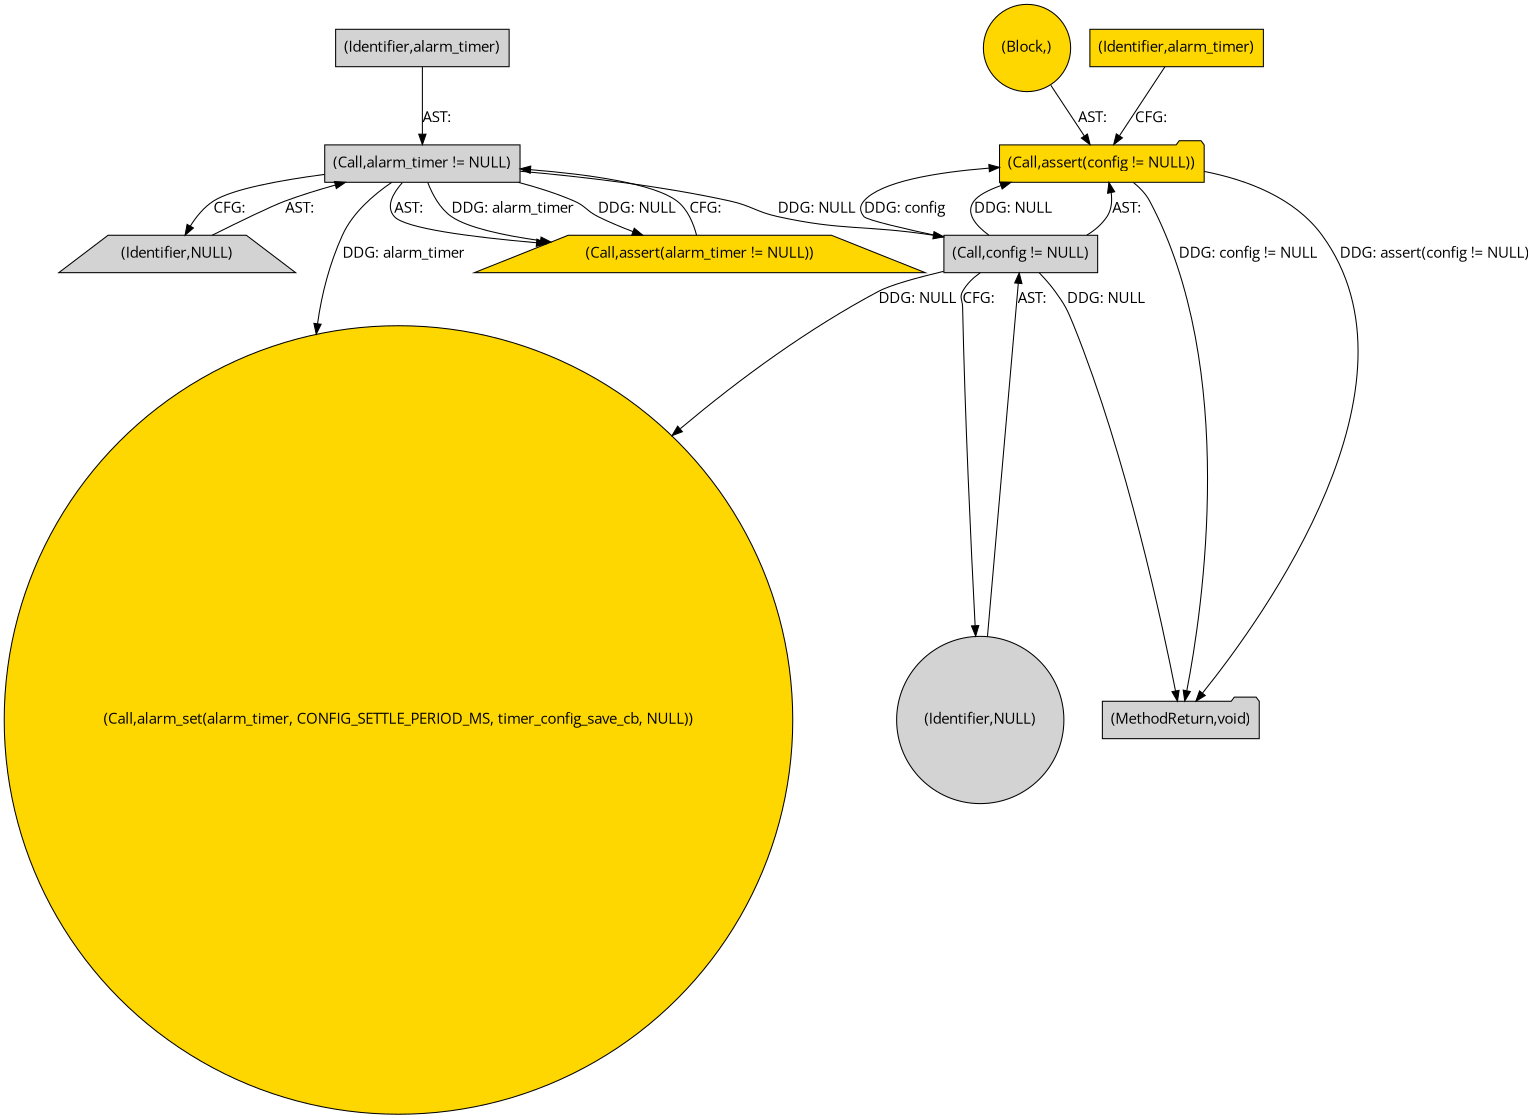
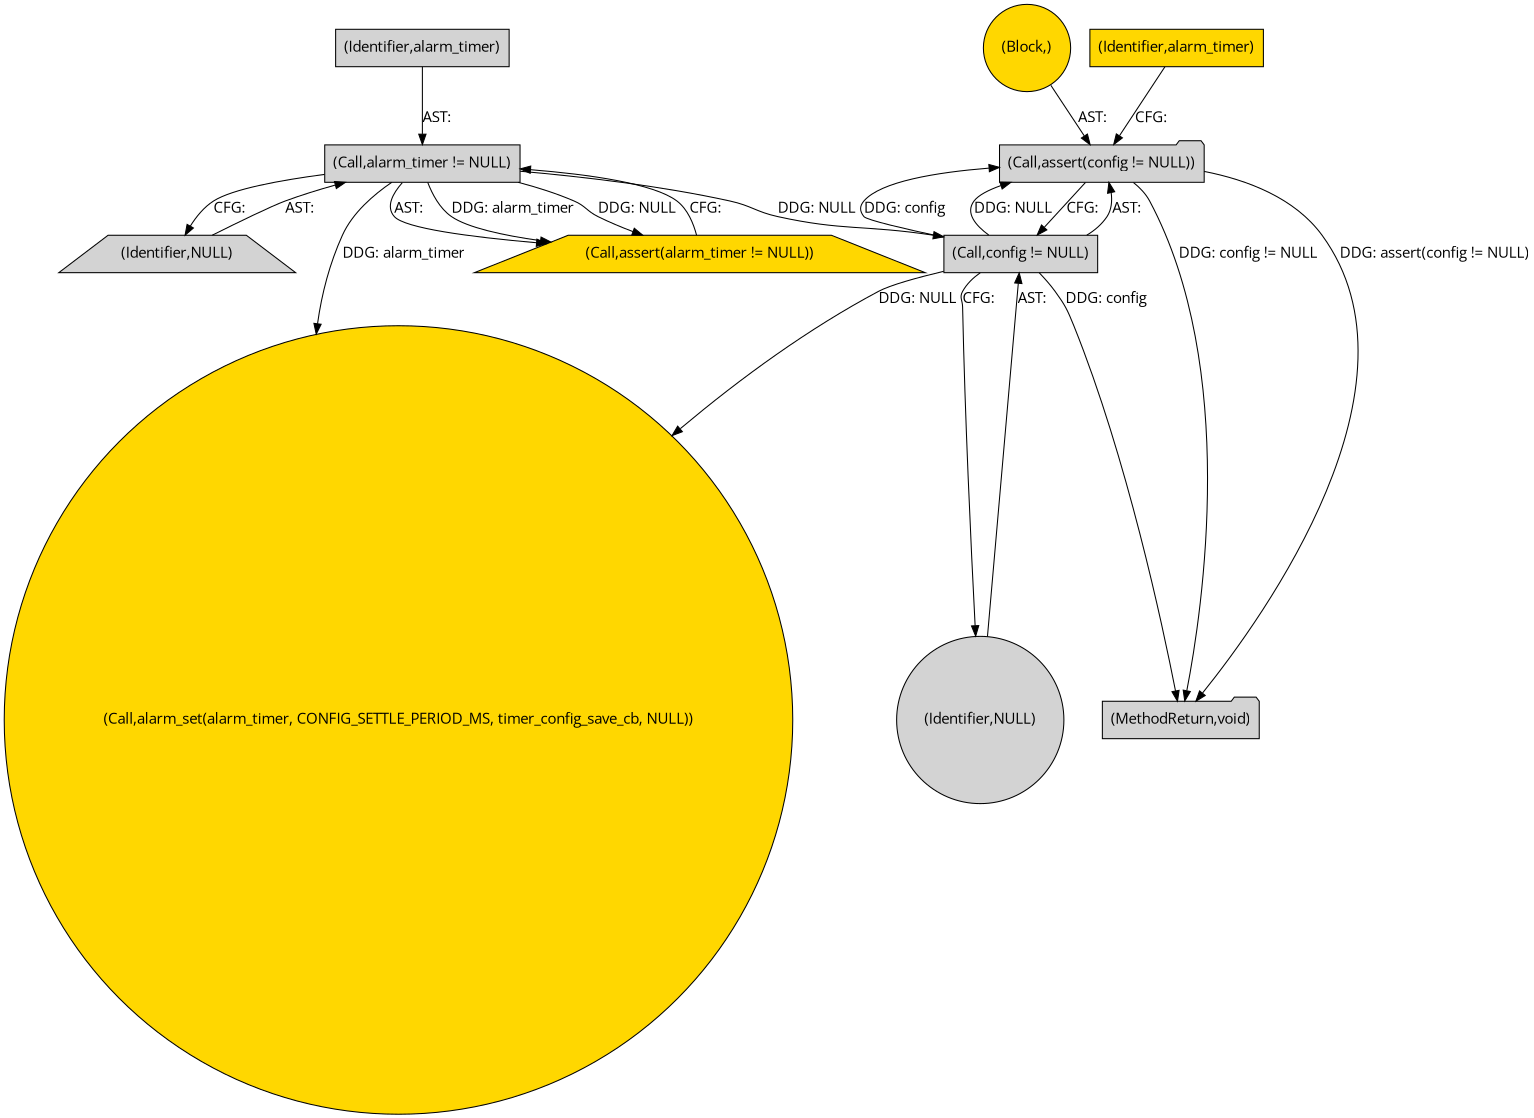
node "(Call,assert(config != NULL))": fillcolor gold -> lightgrey
edge "(Call,assert(config != NULL))" -> "(Call,config != NULL)": added, label "CFG:"
edge "(Call,config != NULL)" -> "(MethodReturn,void)": label "DDG: NULL" -> "DDG: config"
